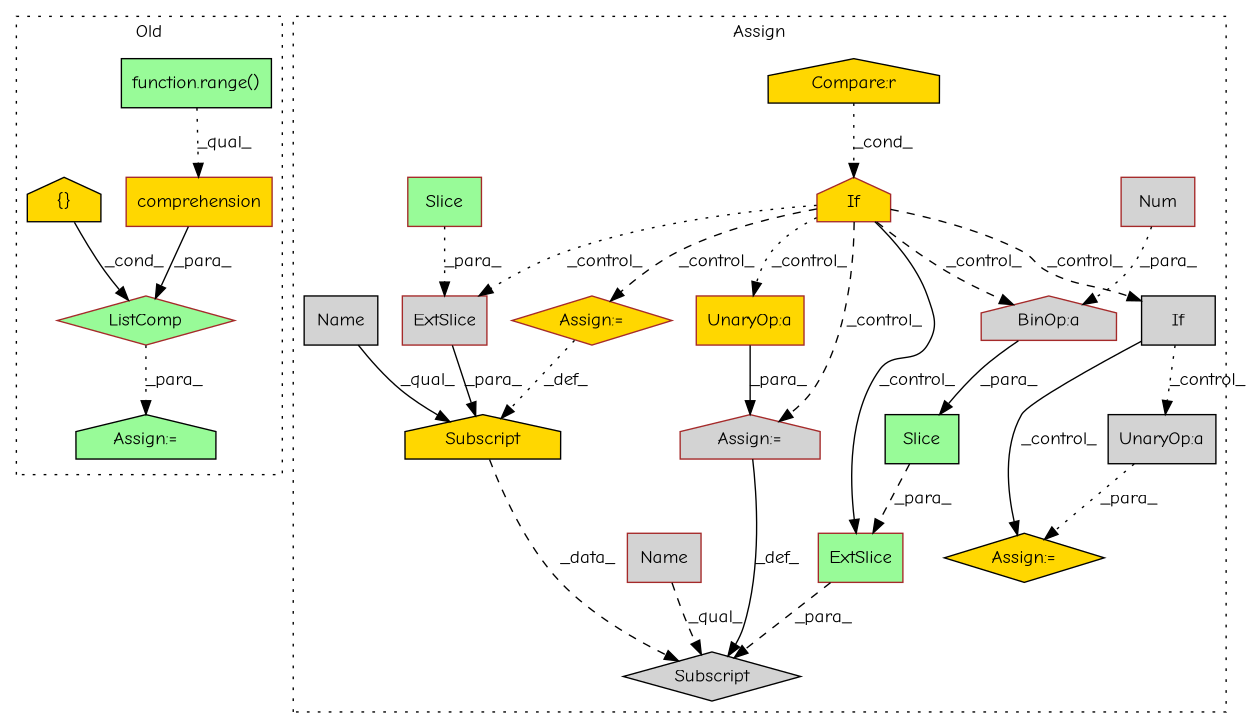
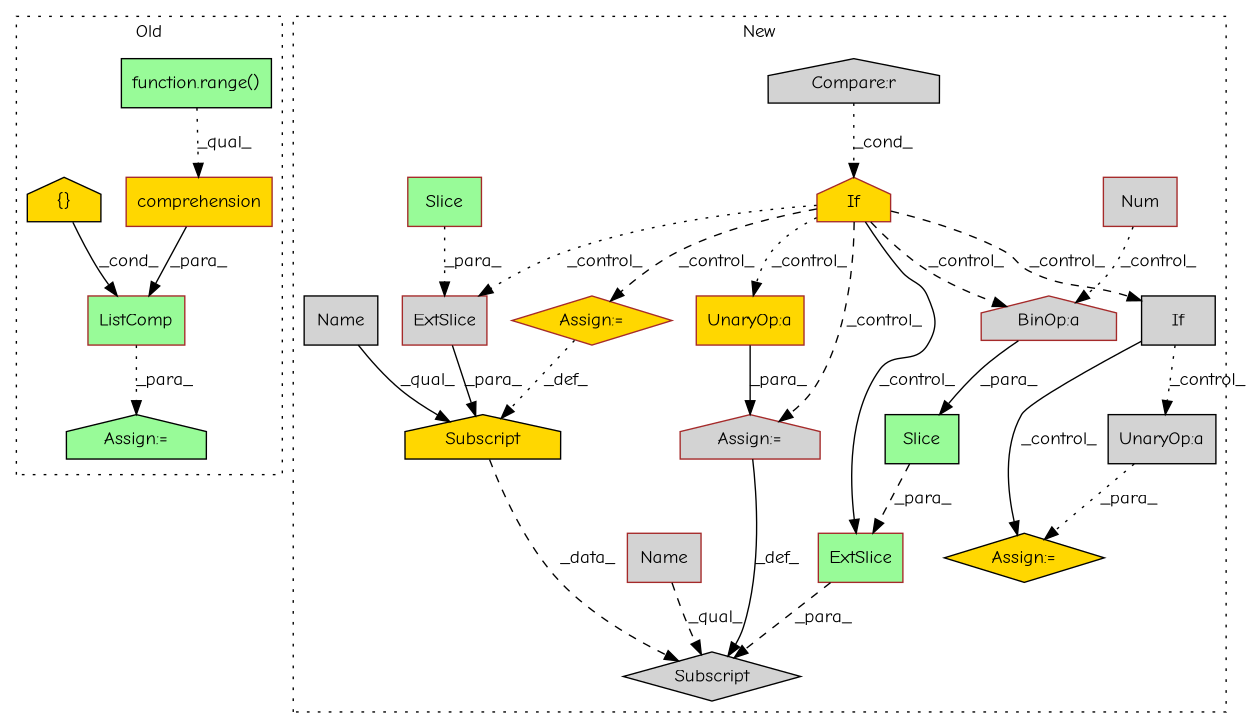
cluster "Assign": label "Assign" -> "New"
node "Compare:r": fillcolor gold -> lightgrey
edge "Num" -> "BinOp:a": label "_para_" -> "_control_"
node "ListComp": shape diamond -> box
